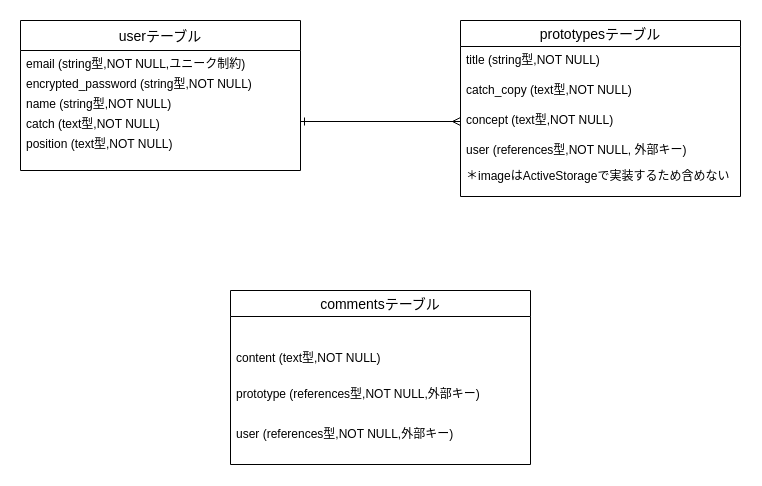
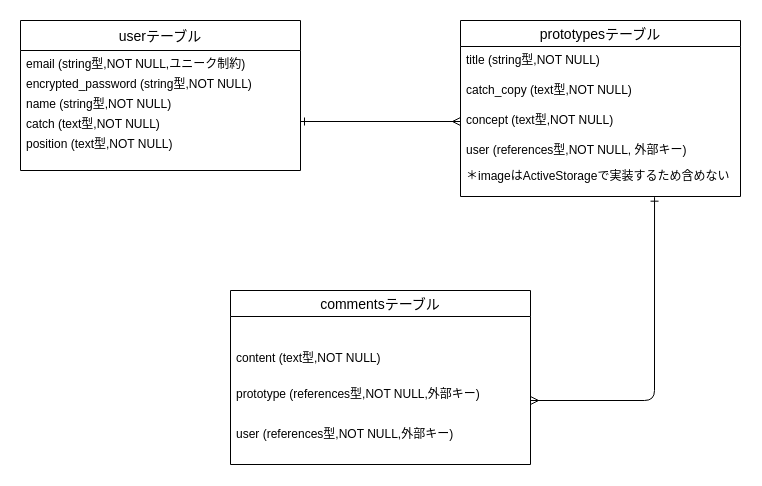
edge "＊imageはActiveStorageで実装するため含めない" -- "prototype (references型,NOT NULL,外部キー)": added
